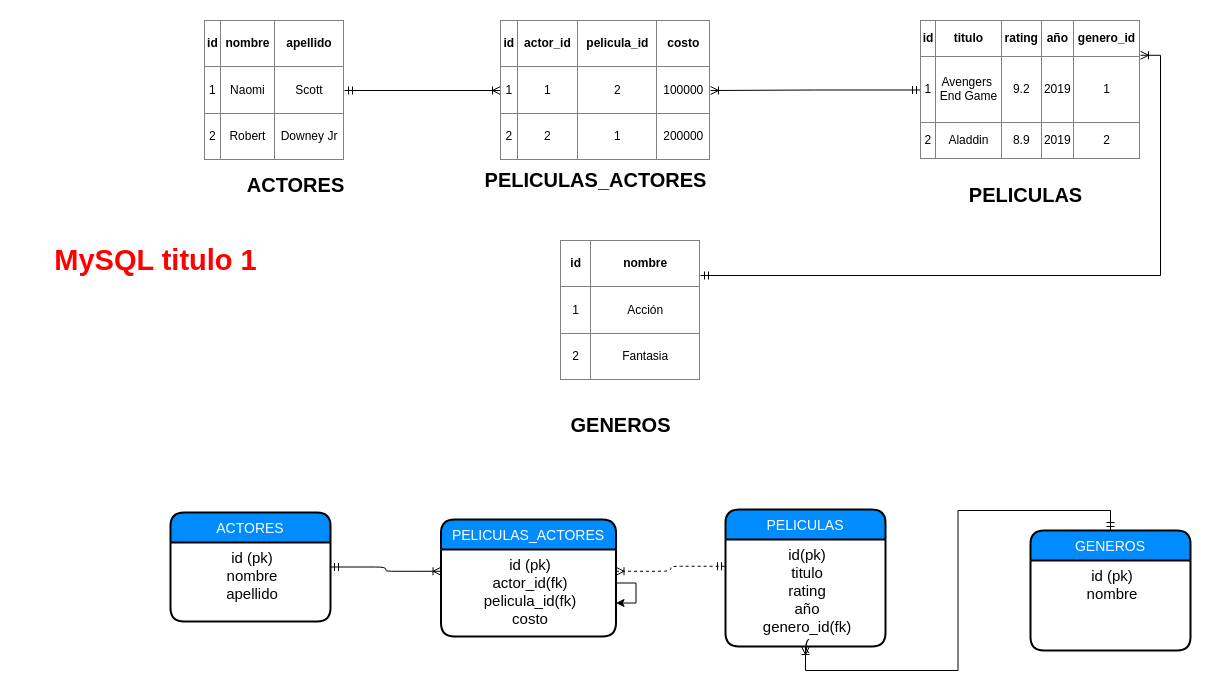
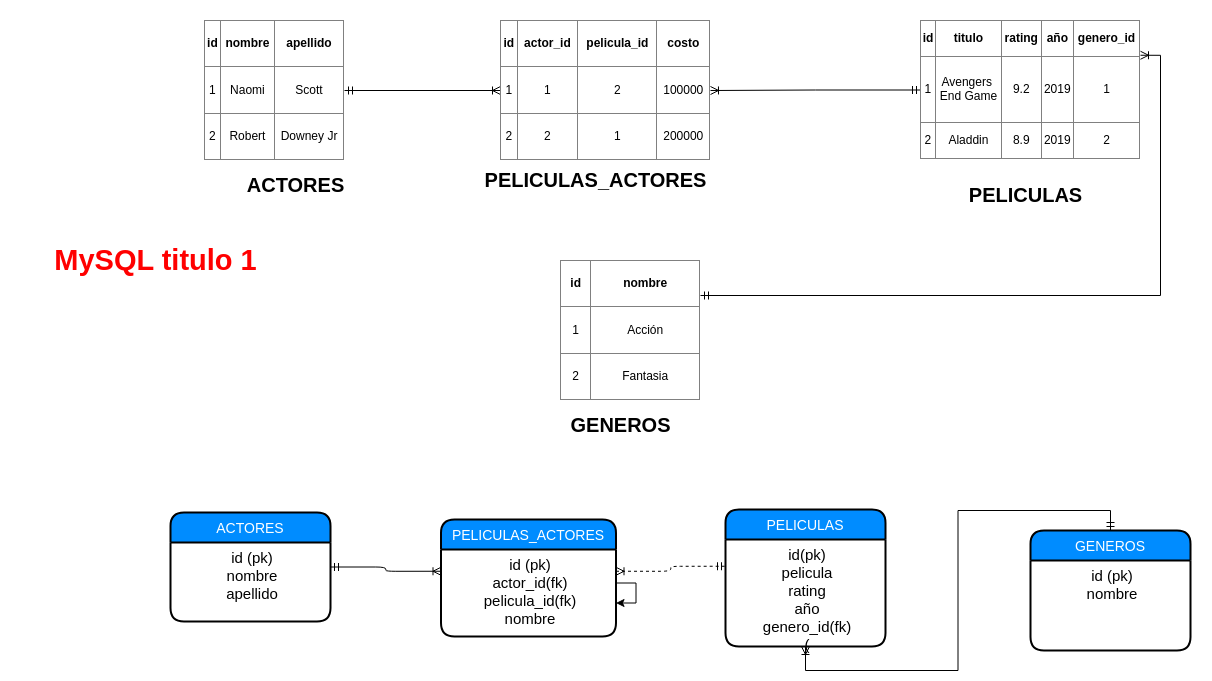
node "id nombre 1 Acción 2 Fantasia": moved (631, 311) -> (631, 331)
node "id(pk) titulo rating año genero_id(fk) (": label "id(pk) titulo rating año genero_id(fk) (" -> "id(pk) pelicula rating año genero_id(fk) ("
node "id (pk) actor_id(fk) pelicula_id(fk) costo": label "id (pk) actor_id(fk) pelicula_id(fk) costo" -> "id (pk) actor_id(fk) pelicula_id(fk) nombre"
